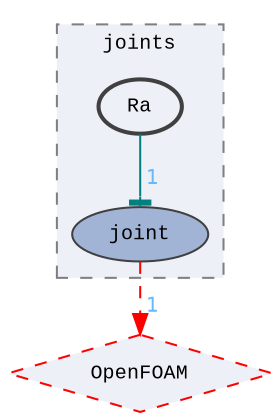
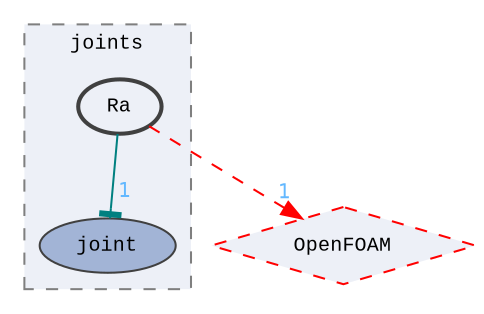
edge "joint" -> "OpenFOAM": now "Ra" -> "OpenFOAM"
